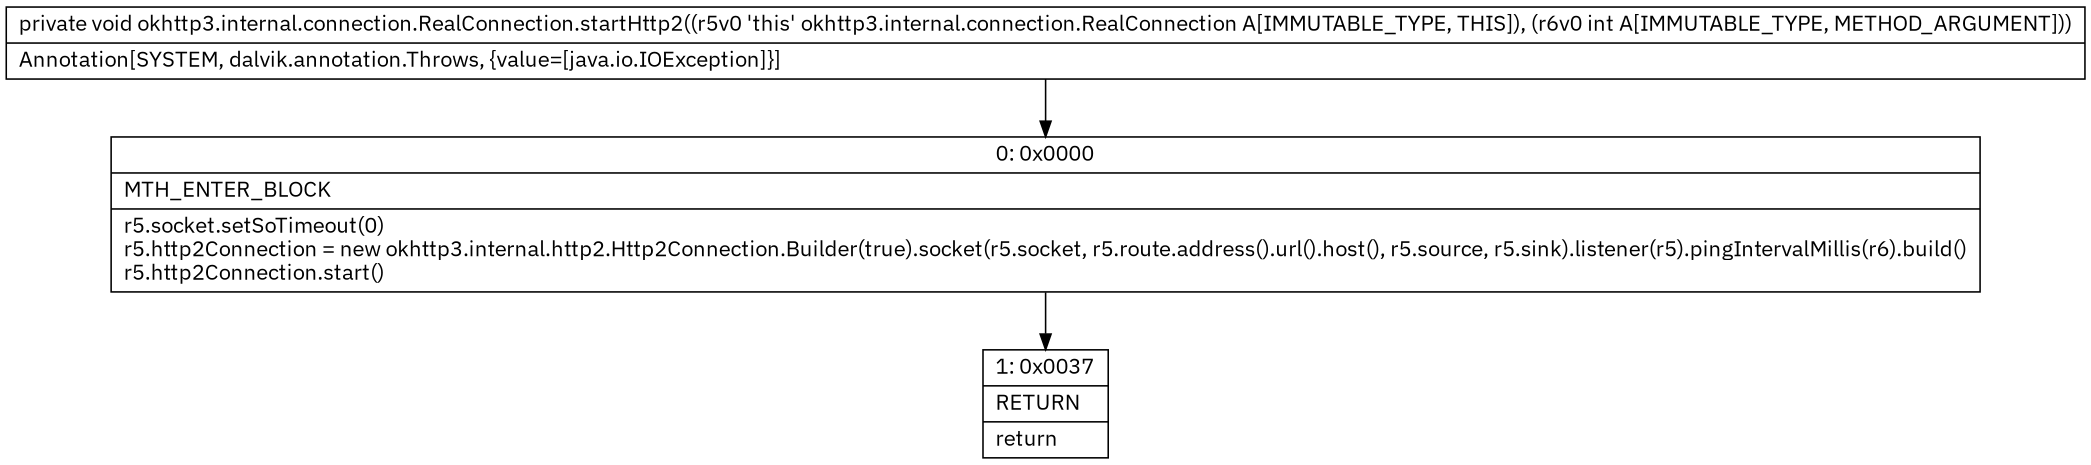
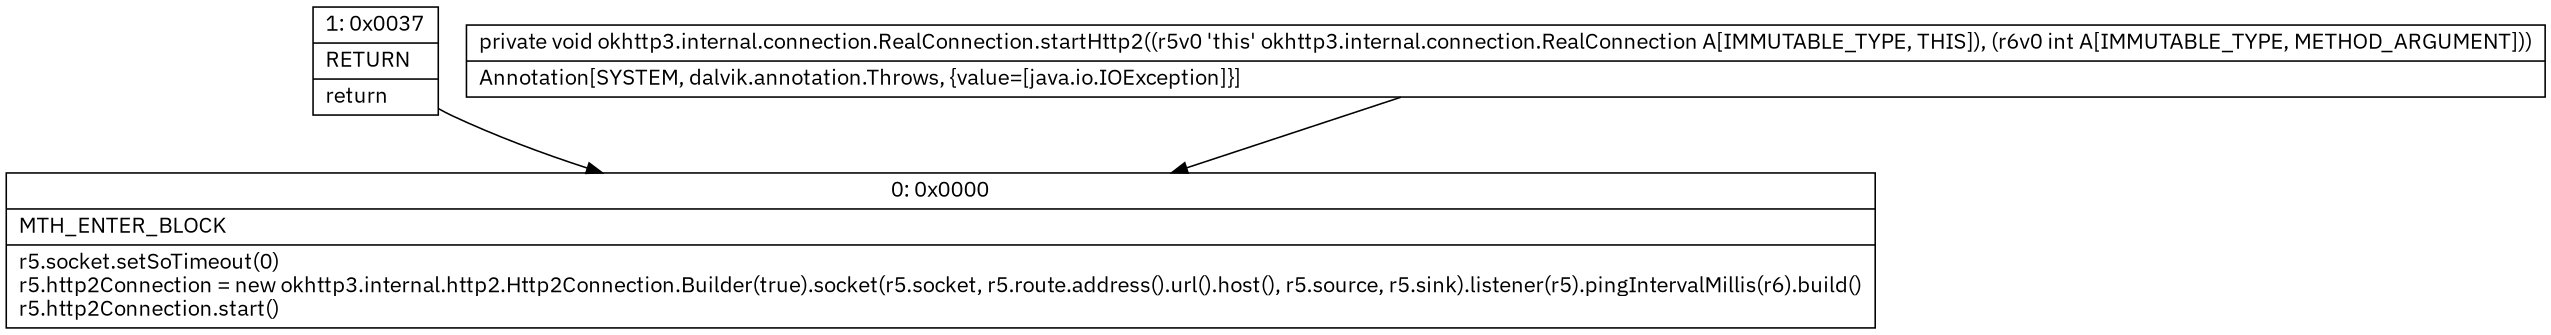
edge "0: 0x0000" -> "1: 0x0037": reversed
